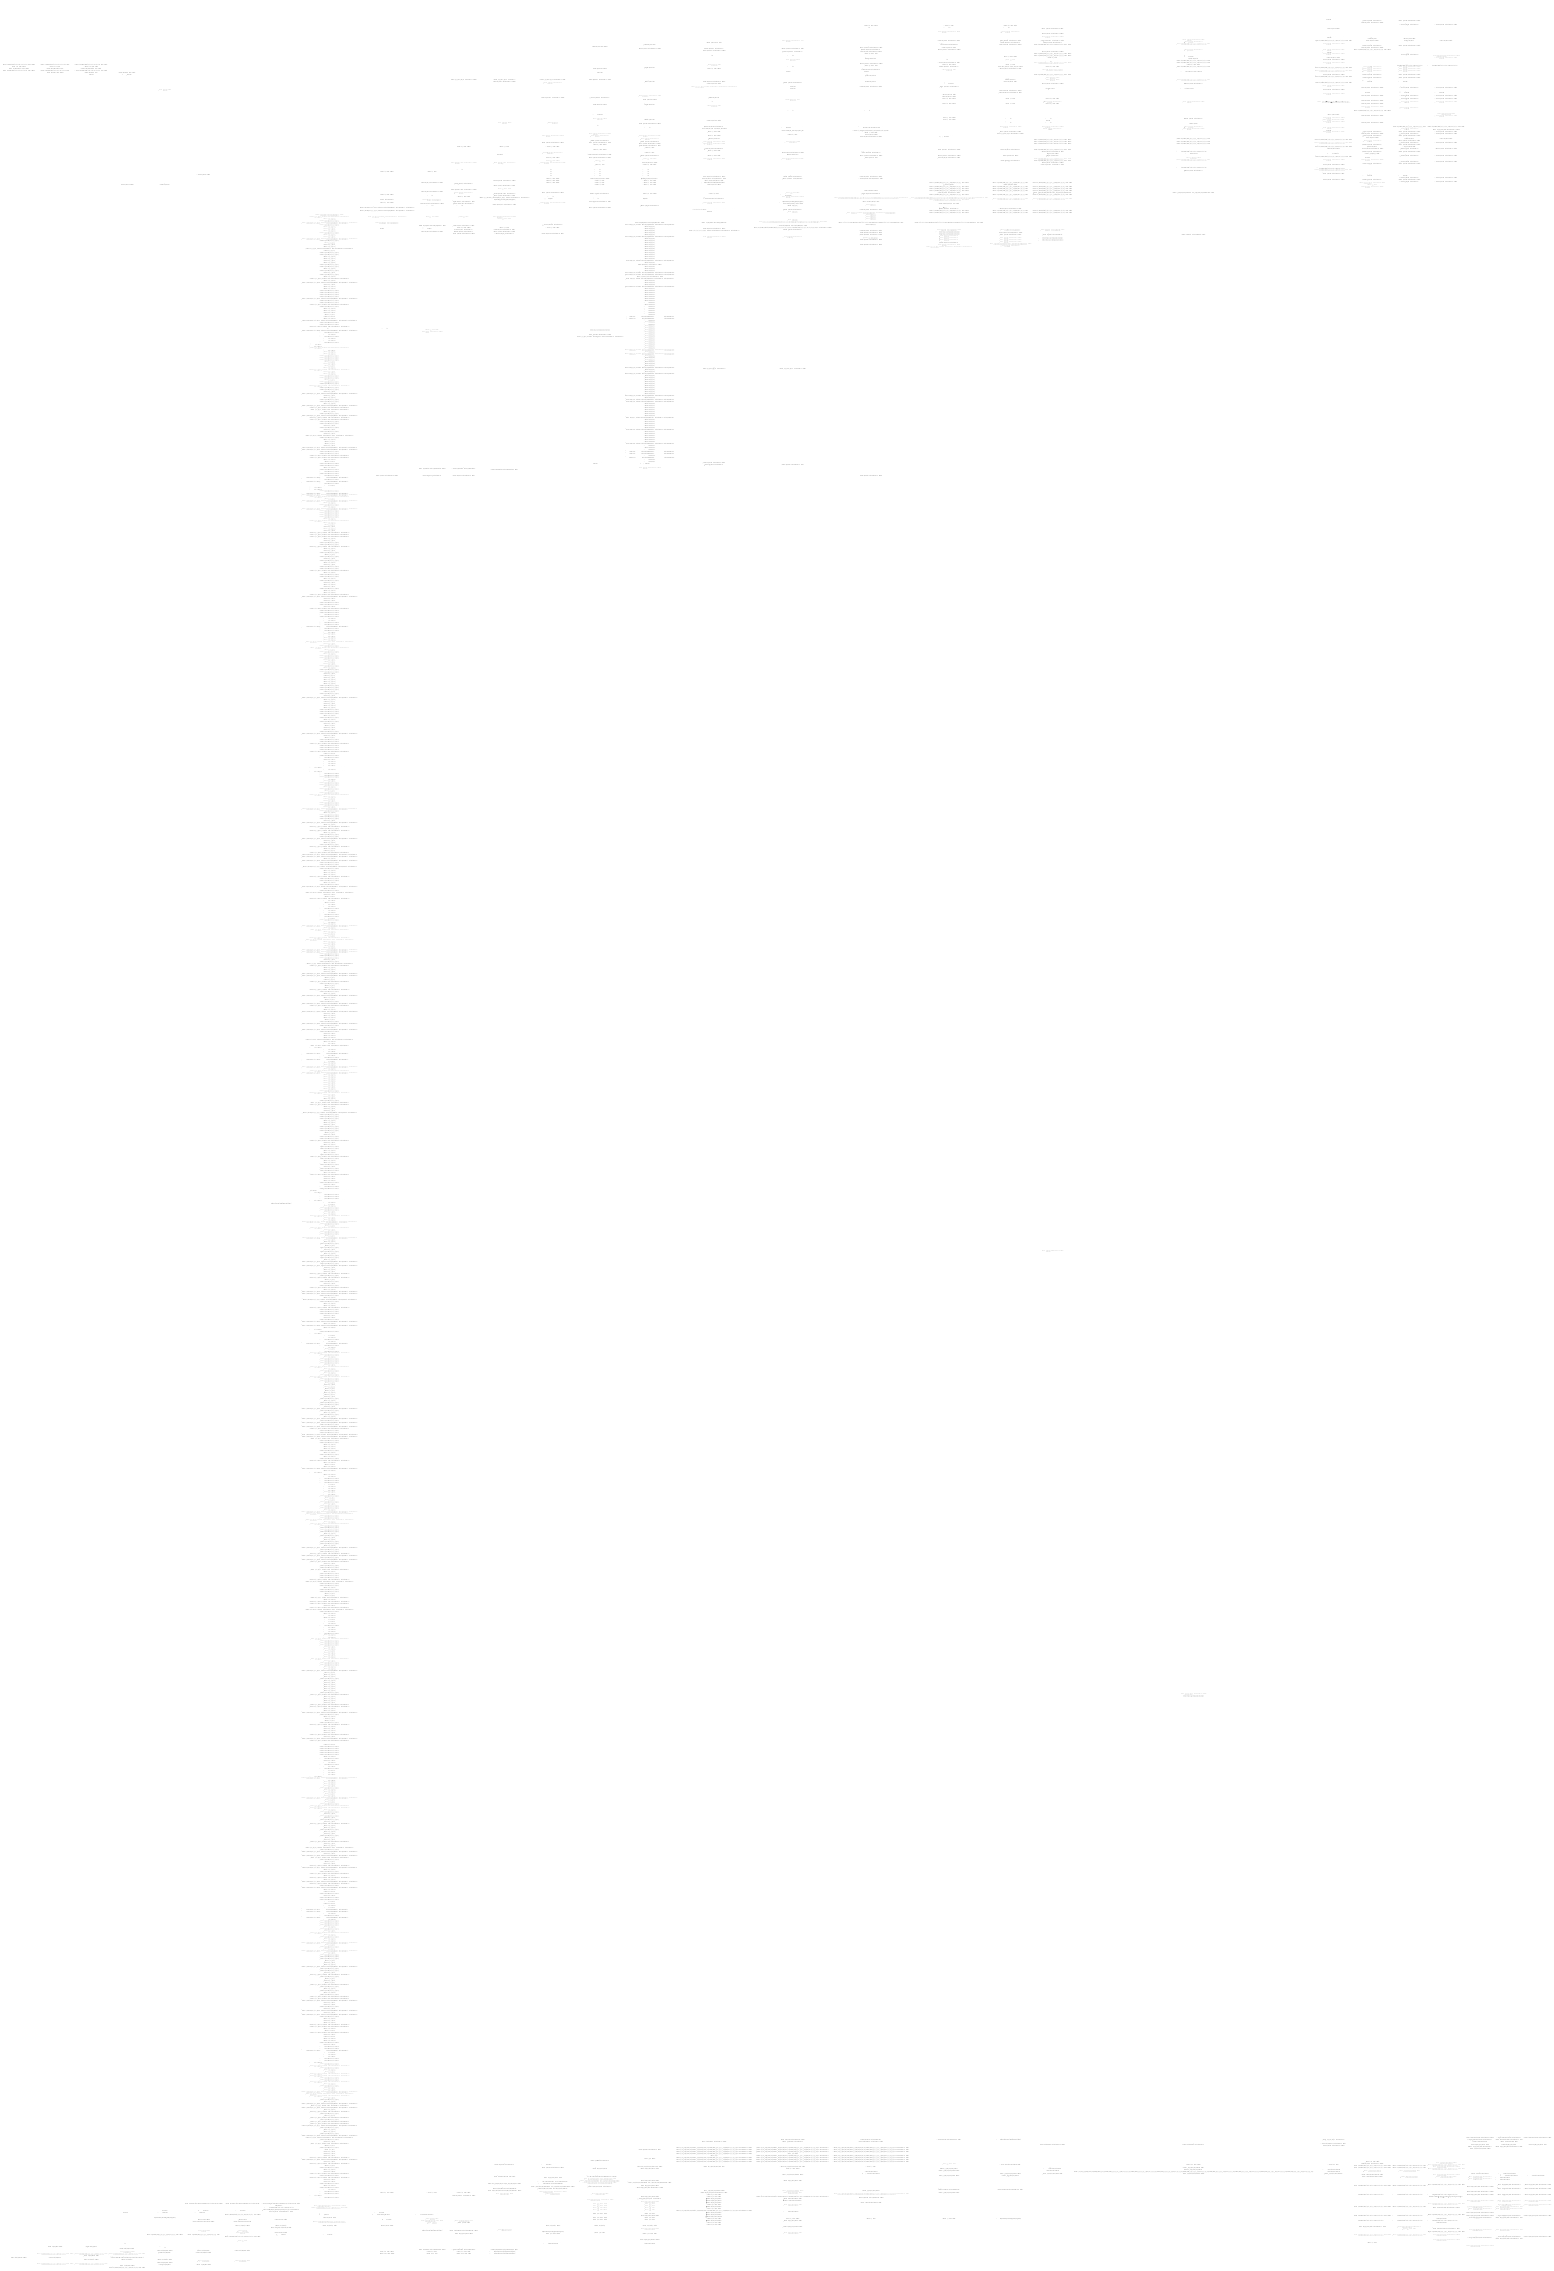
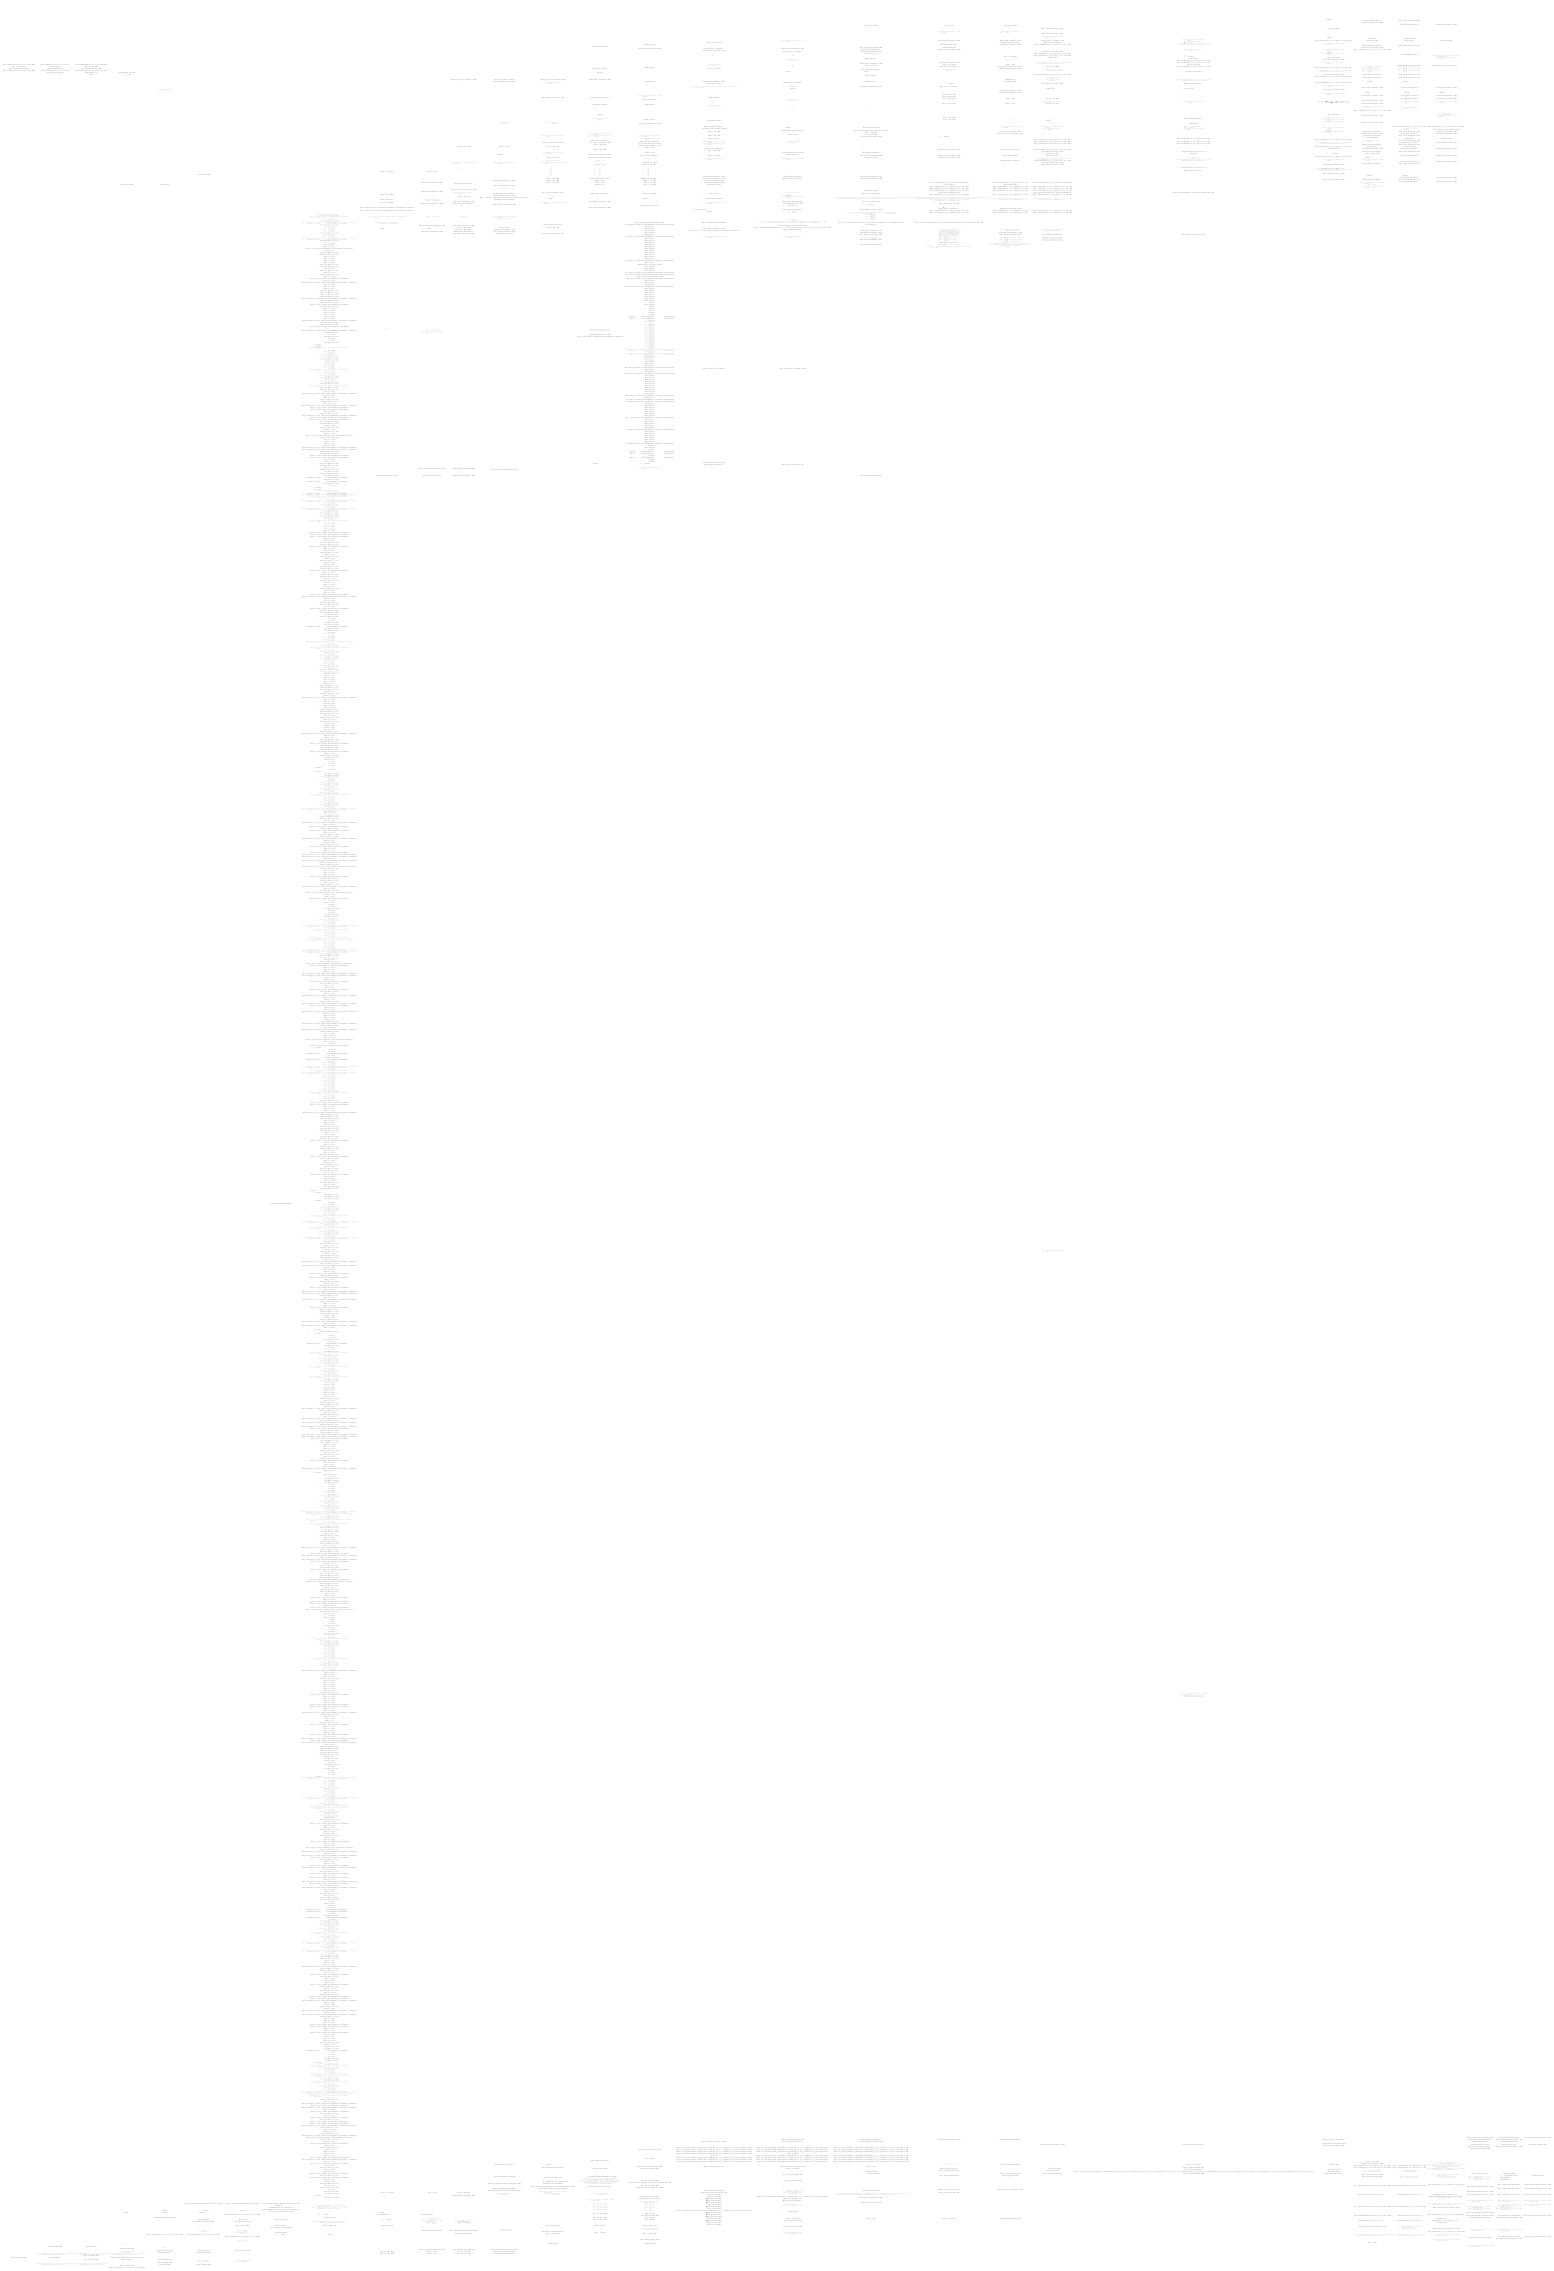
node "CE0x4342ac0": added
